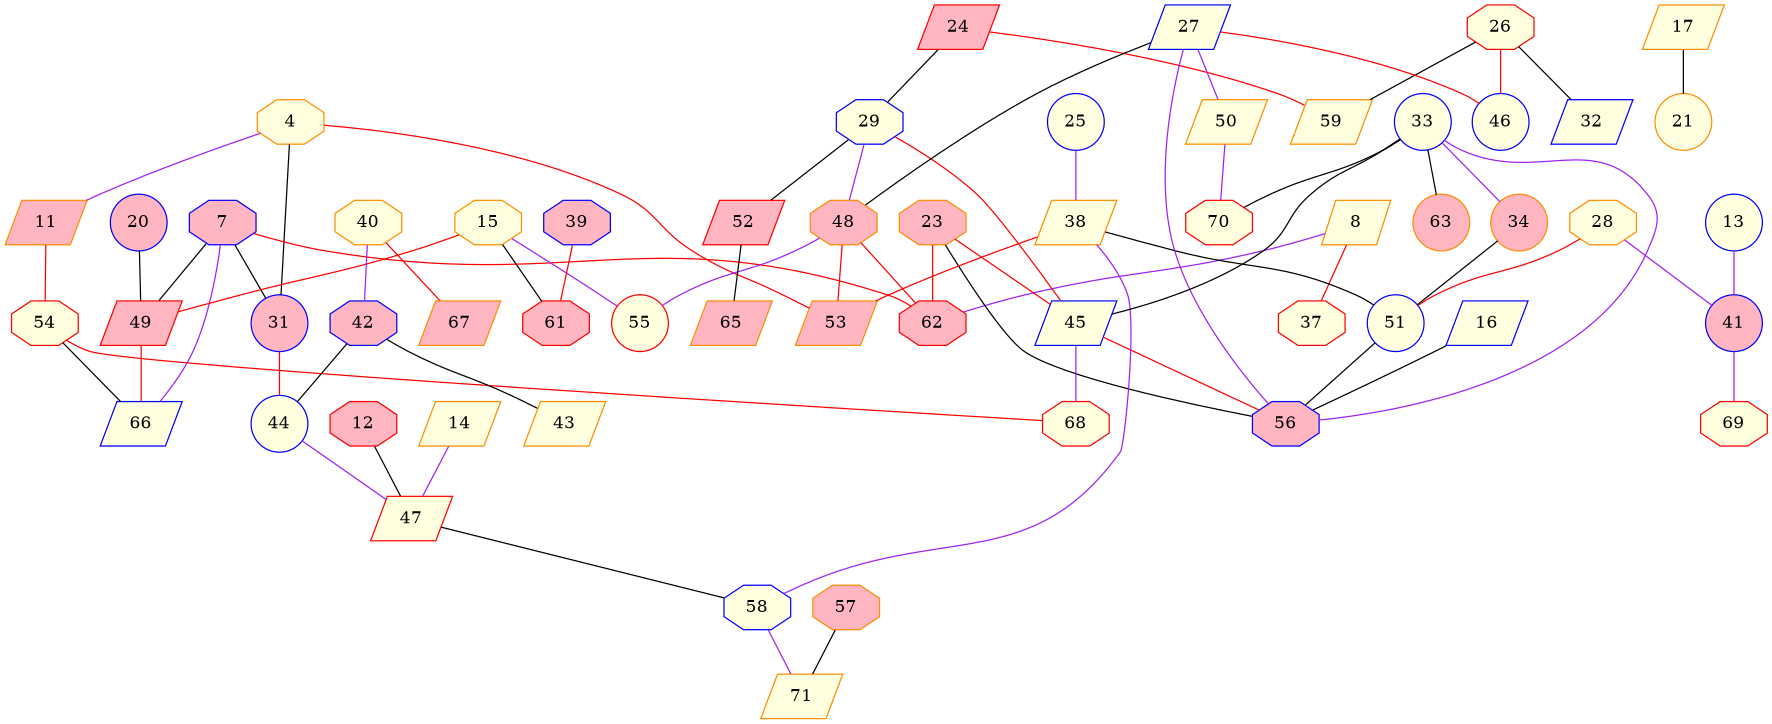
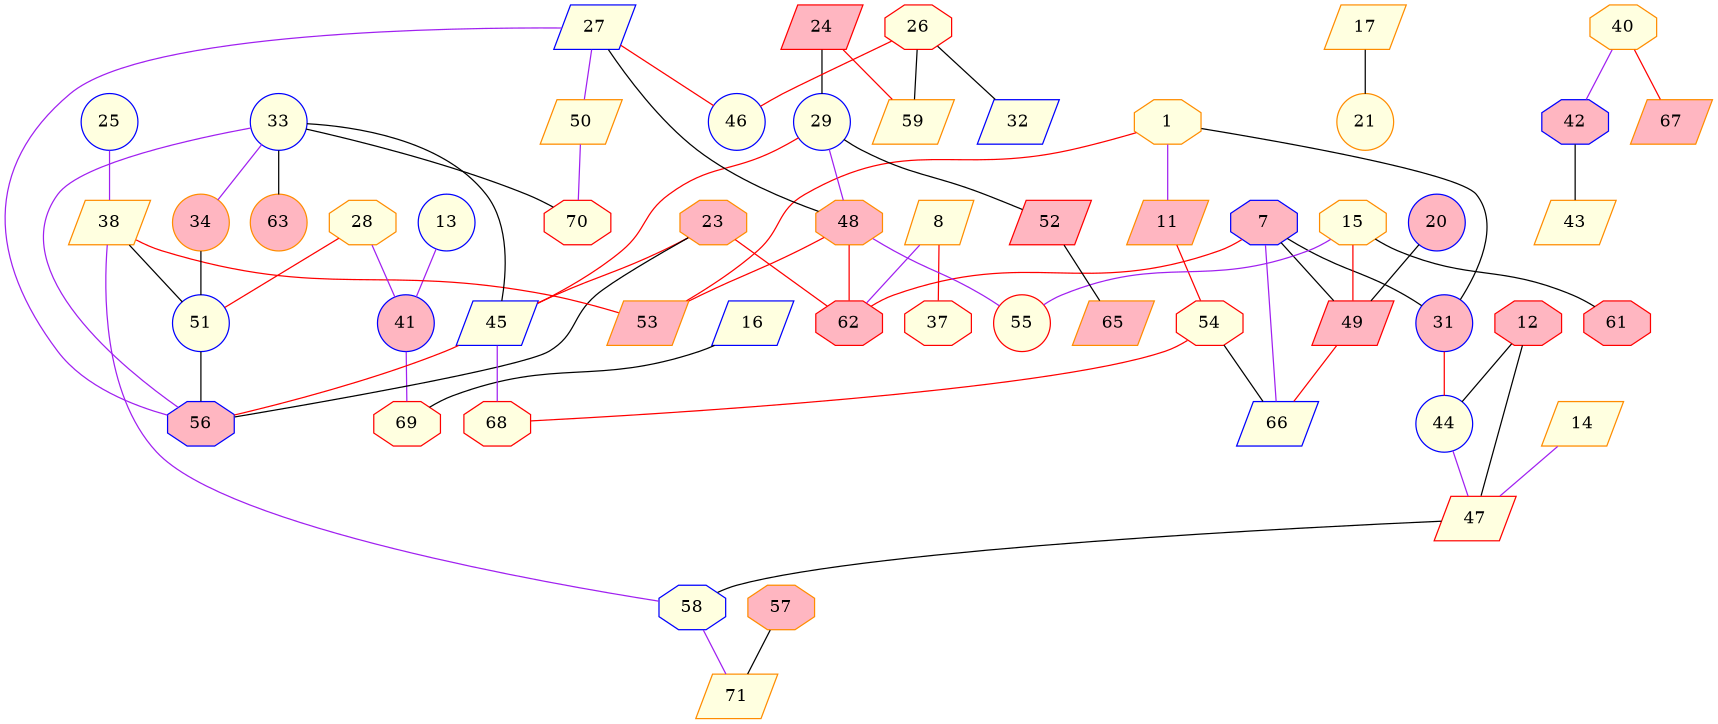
node "4": label "4" -> "1"
node "29": shape octagon -> circle
node "39": removed
edge "42" -- "44": now "12" -- "44"
edge "16" -- "56": now "16" -- "69"
